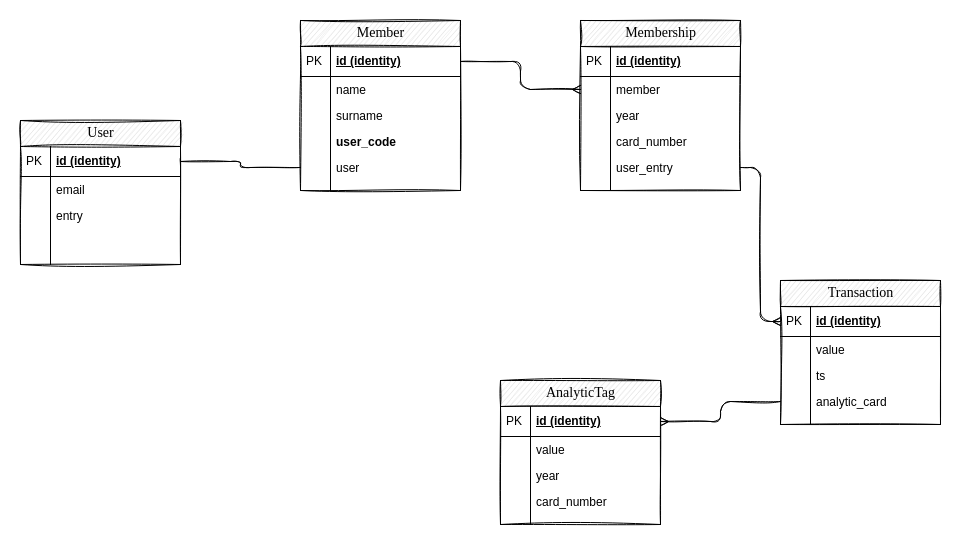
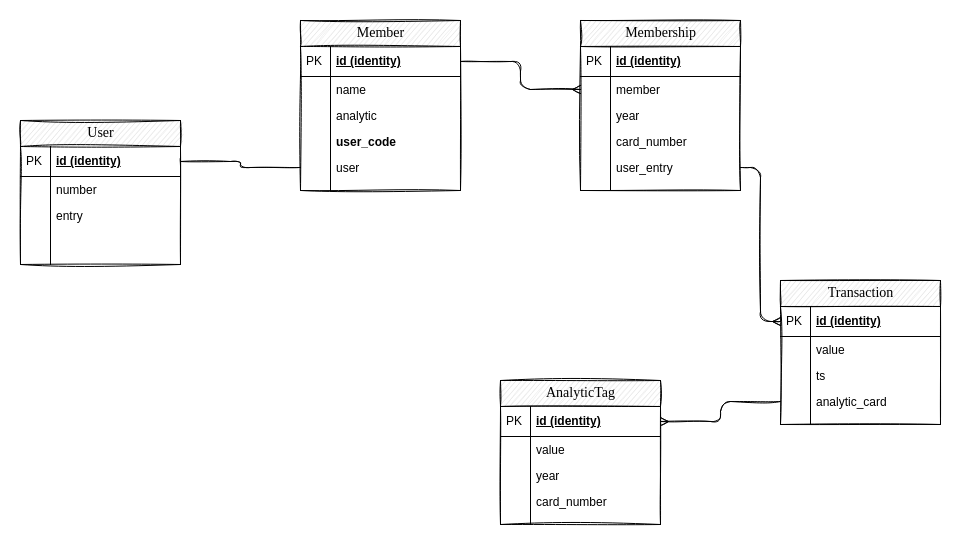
node "surname": label "surname" -> "analytic"
node "email": label "email" -> "number"
